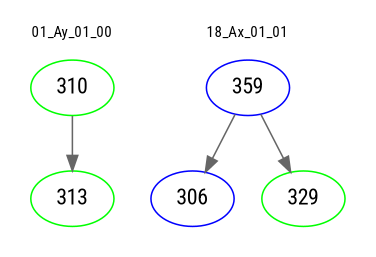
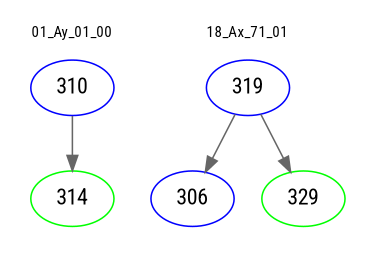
cluster "18_Ax_01_01": label "18_Ax_01_01" -> "18_Ax_71_01"
node "310": color green -> blue
node "359": label "359" -> "319"
node "313": label "313" -> "314"
